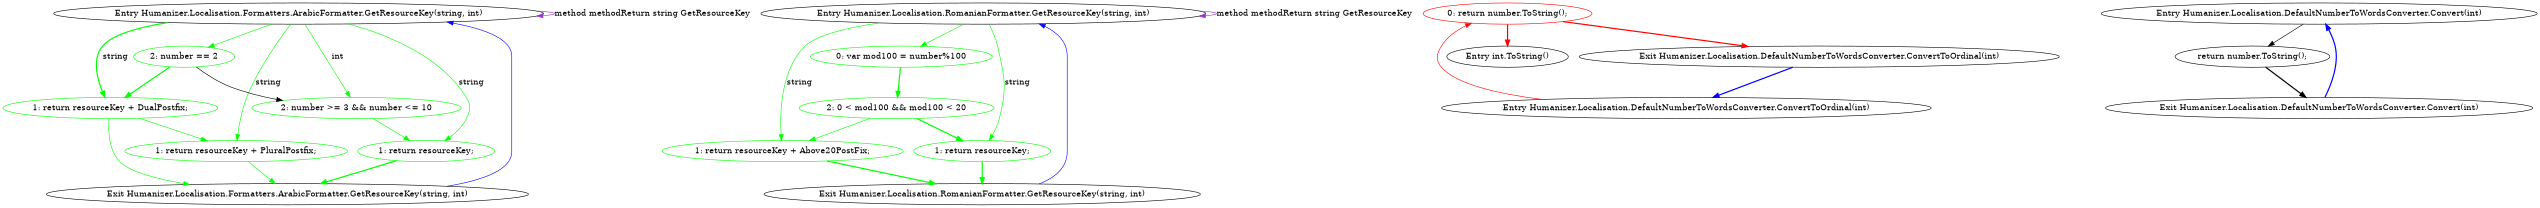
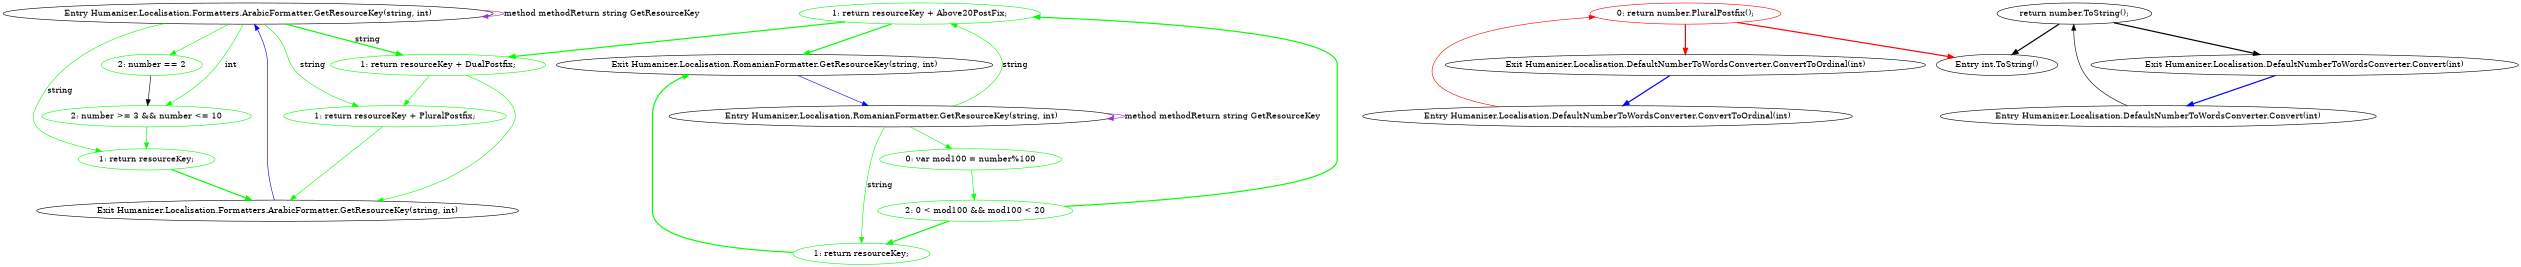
node "0: return number.ToString();": label "0: return number.ToString();" -> "0: return number.PluralPostfix();"
edge "return number.ToString();" -> "Entry int.ToString()": added
edge "0: var mod100 = number%100" -> "2: 0 < mod100 && mod100 < 20": style bold -> solid
edge "2: number == 2" -> "1: return resourceKey + DualPostfix;": now "1: return resourceKey + Above20PostFix;" -> "1: return resourceKey + DualPostfix;"
edge "2: 0 < mod100 && mod100 < 20" -> "1: return resourceKey + Above20PostFix;": style solid -> bold
